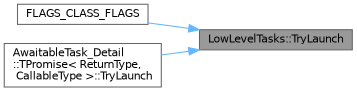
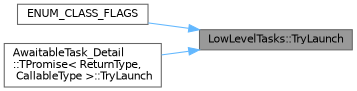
node "FLAGS_CLASS_FLAGS": label "FLAGS_CLASS_FLAGS" -> "ENUM_CLASS_FLAGS"
